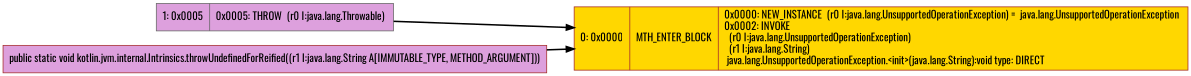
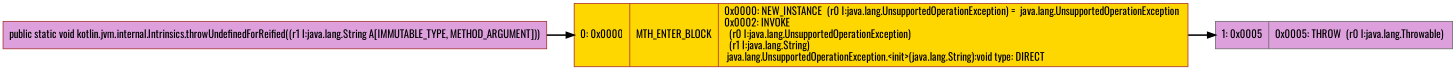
edge "1: 0x0005" -> "0: 0x0000": reversed
